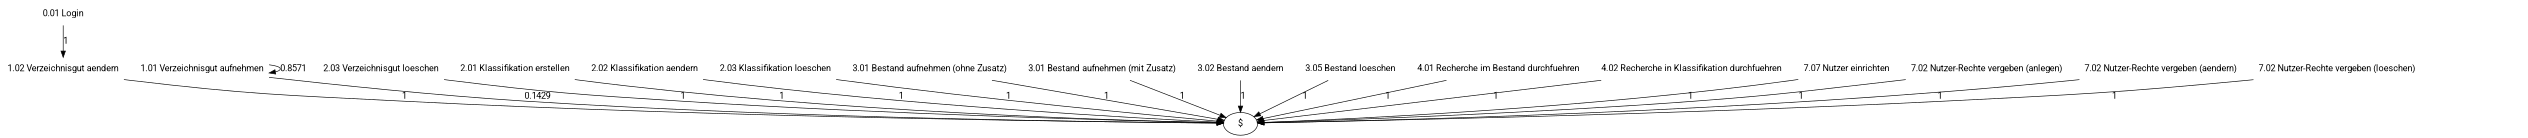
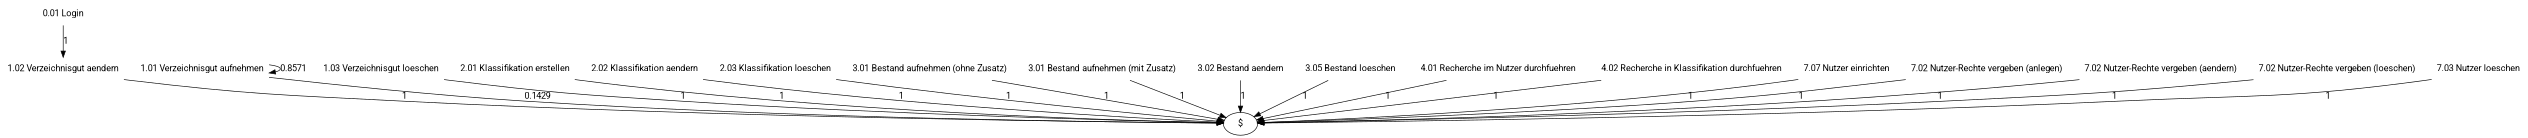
node "2.03 Verzeichnisgut loeschen": label "2.03 Verzeichnisgut loeschen" -> "1.03 Verzeichnisgut loeschen"
node "4.01 Recherche im Bestand durchfuehren": label "4.01 Recherche im Bestand durchfuehren" -> "4.01 Recherche im Nutzer durchfuehren"
node "7.03 Nutzer loeschen": added
